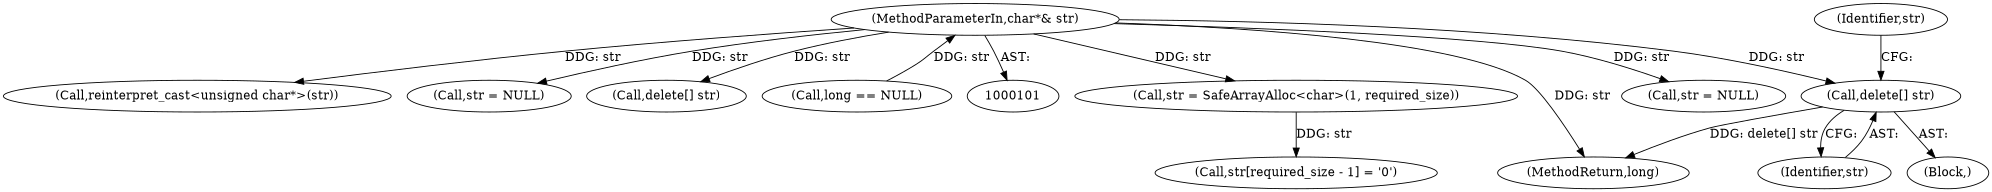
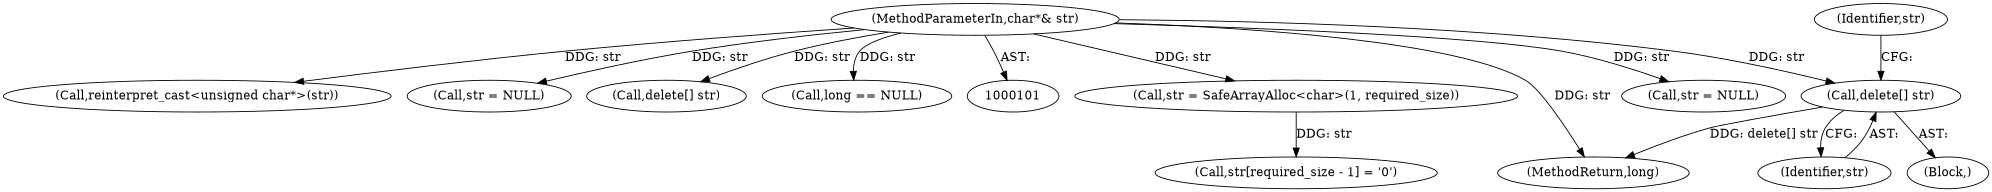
edge "(Call,long == NULL)" -> "(MethodParameterIn,char*& str)": reversed
